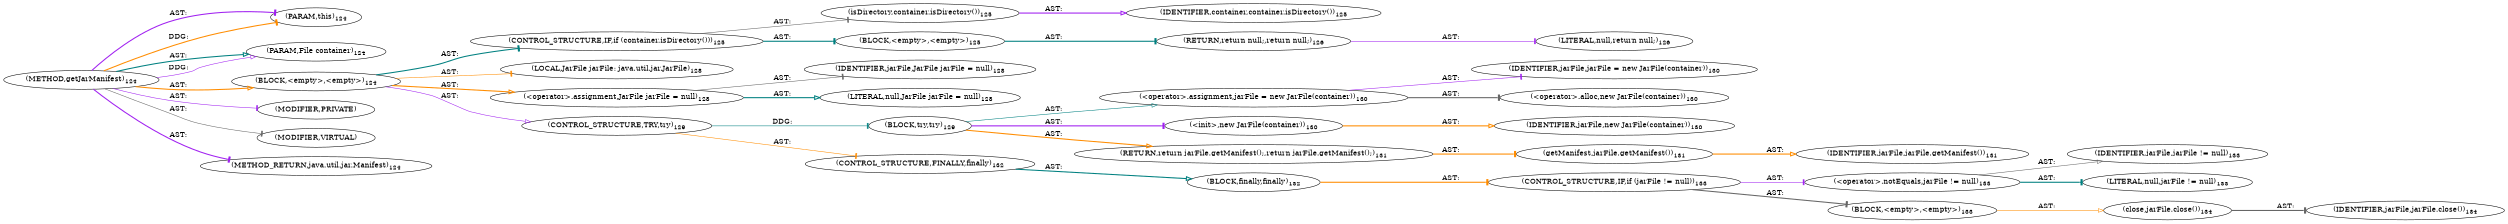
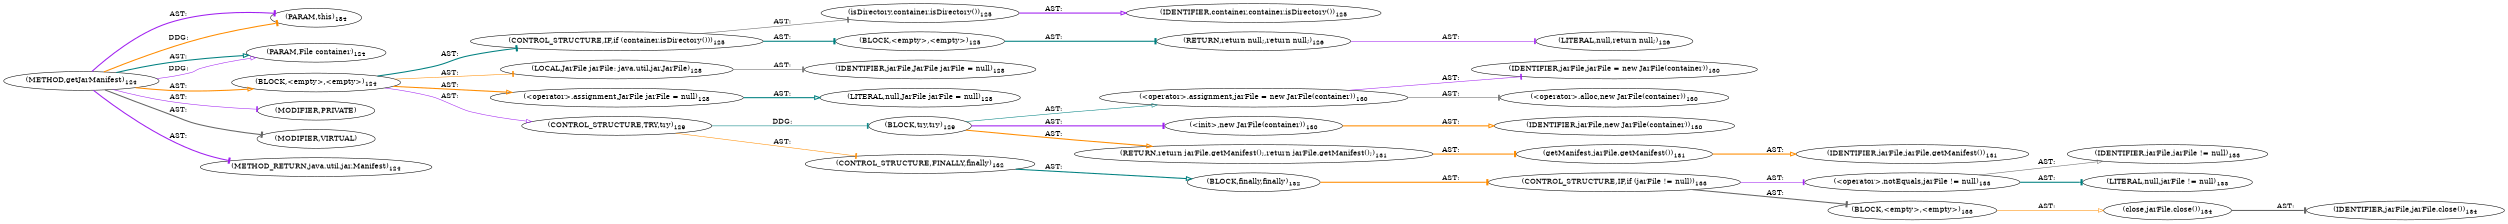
node "(PARAM,this)": text "124" -> "184"
edge "(<operator>.assignment,JarFile jarFile = null)" -> "(IDENTIFIER,jarFile,JarFile jarFile = null)": now "(LOCAL,JarFile jarFile: java.util.jar.JarFile)" -> "(IDENTIFIER,jarFile,JarFile jarFile = null)"
edge "(<operator>.assignment,jarFile = new JarFile(container))" -> "(<operator>.alloc,new JarFile(container))": style bold -> solid
edge "(METHOD,getJarManifest)" -> "(MODIFIER,VIRTUAL)": style solid -> bold
